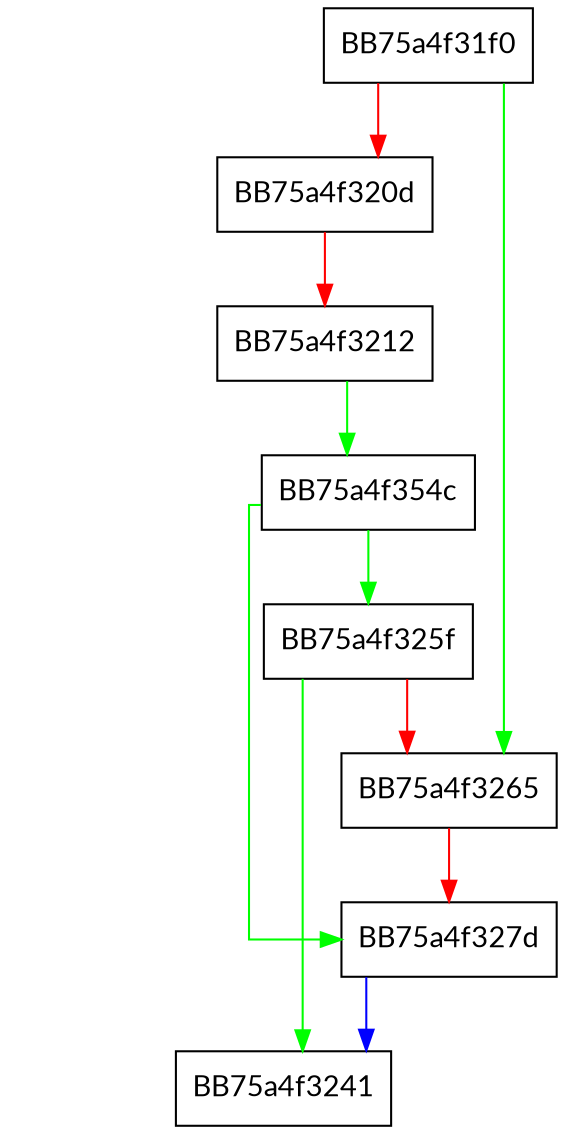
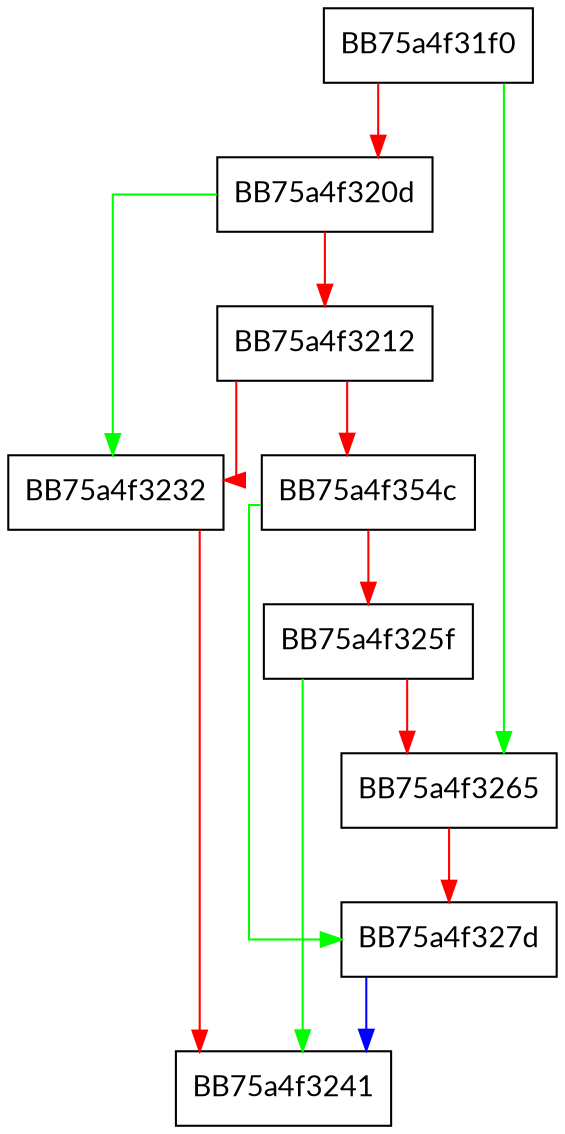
edge "BB75a4f3212" -> "BB75a4f354c": color green -> red
node "BB75a4f3232": added
edge "BB75a4f354c" -> "BB75a4f325f": color green -> red
